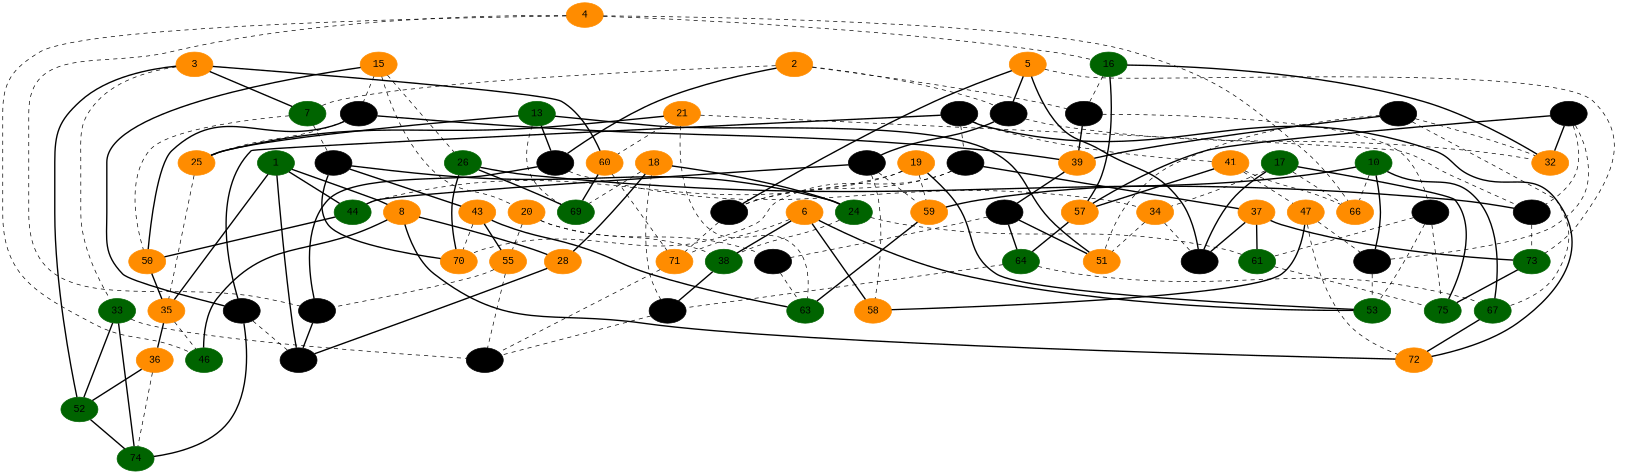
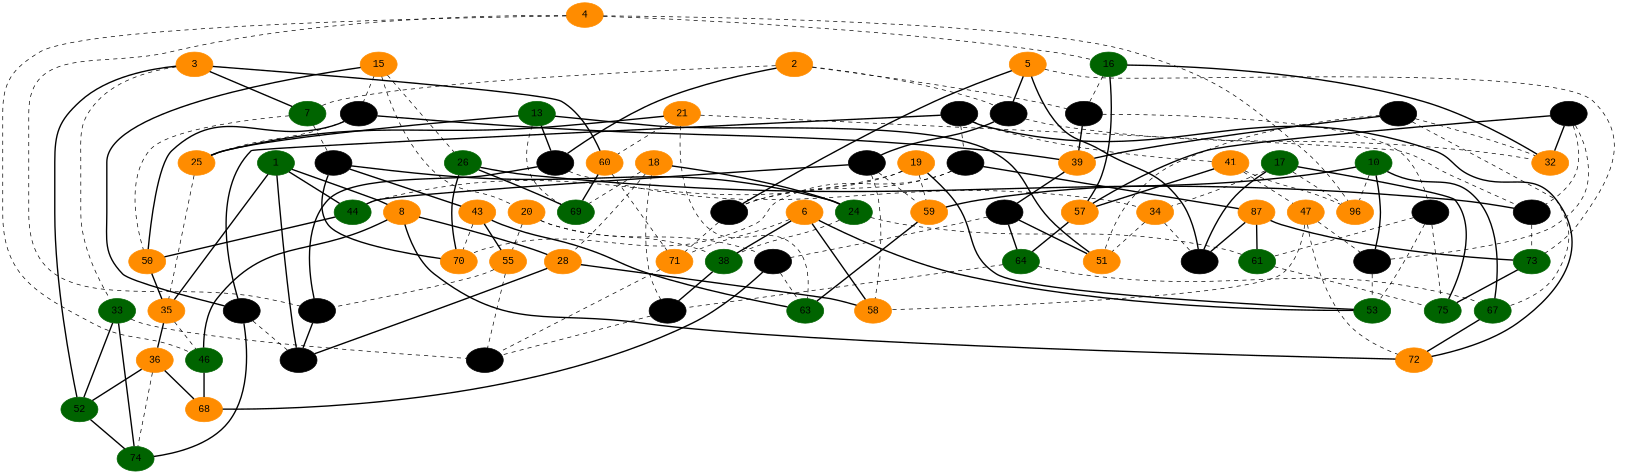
node "37": label "37" -> "87"
node "66": label "66" -> "96"
edge "18" -- "28": style bold -> dashed
edge "28" -- "58": added
edge "47" -- "58": style bold -> dashed
node "68": added
